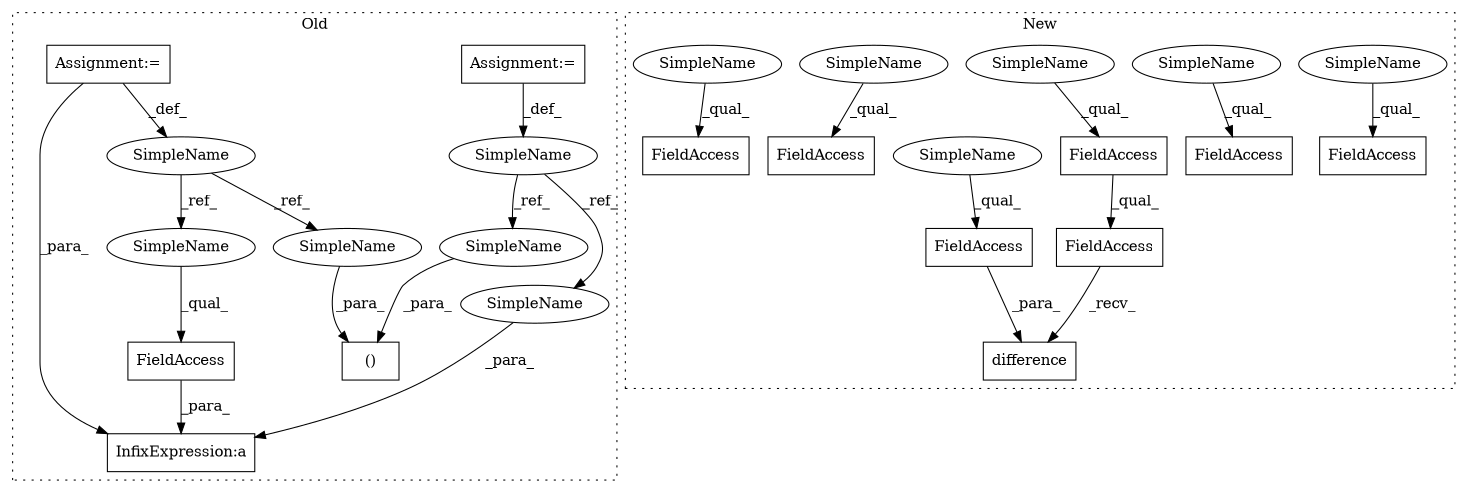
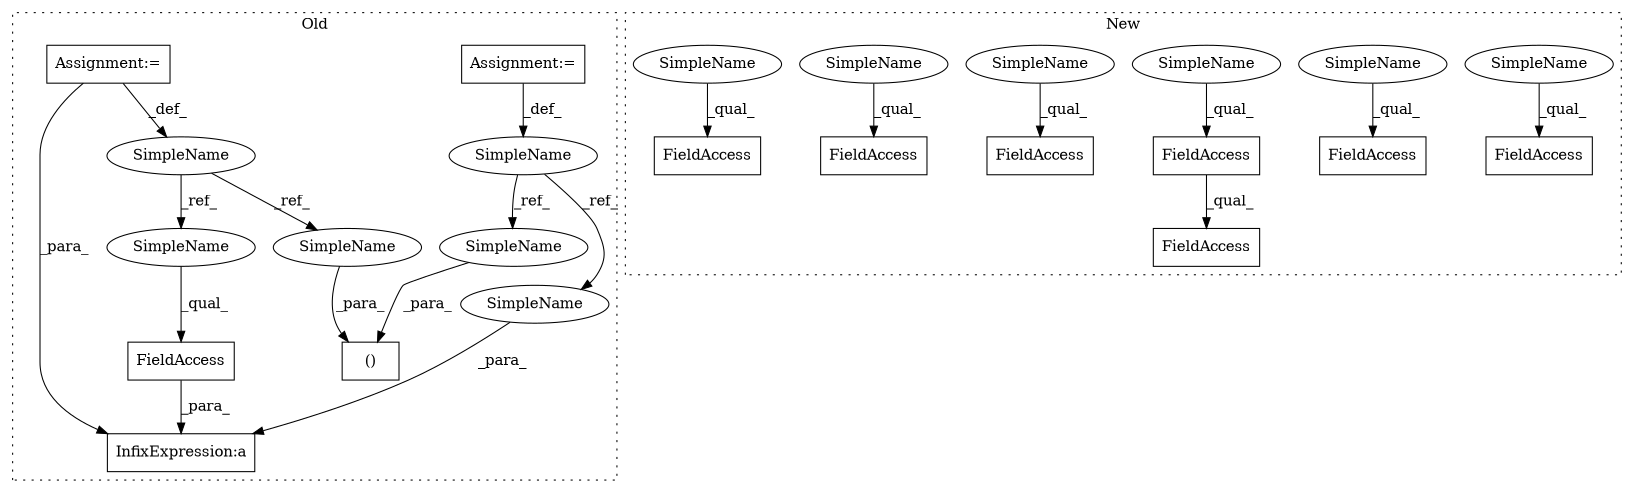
node "difference": removed
